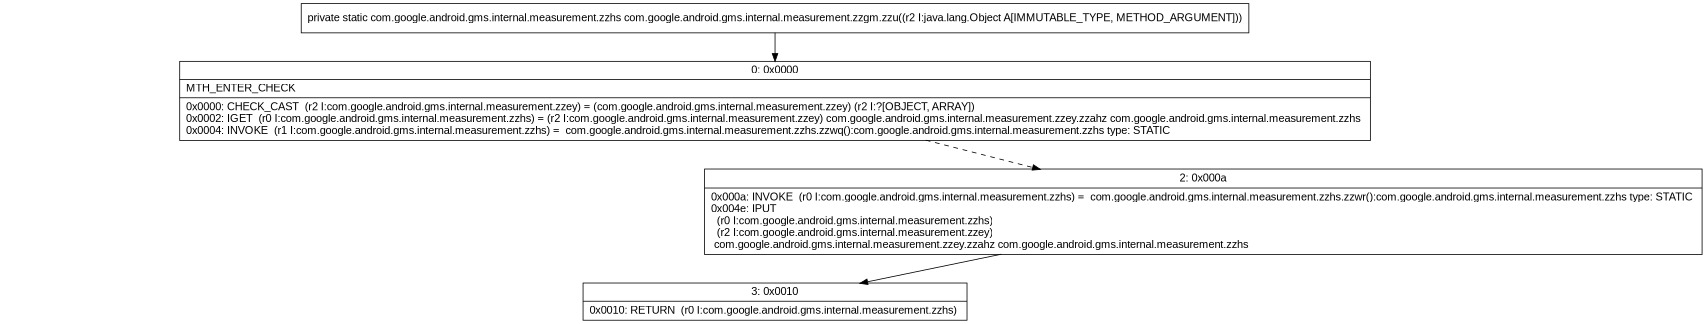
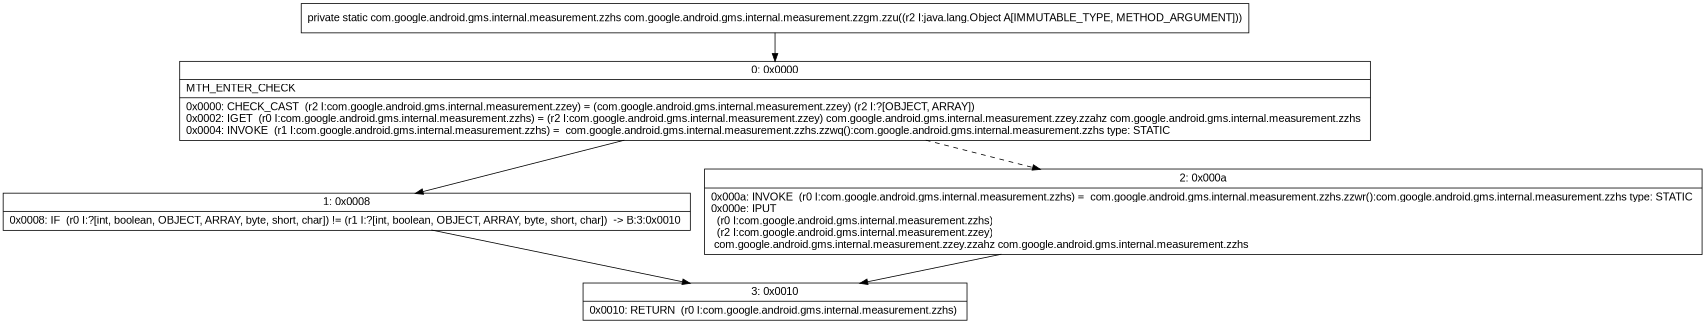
node "2: 0x000a": text "0x004e: IPUT" -> "0x000e: IPUT"
node "1: 0x0008": added
